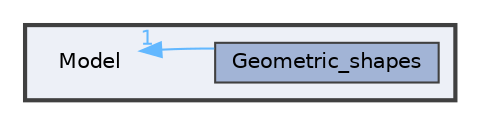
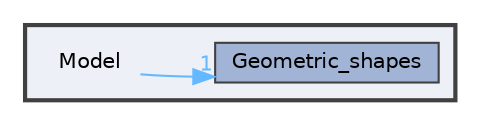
edge "Geometric_shapes" -> "Model": reversed
